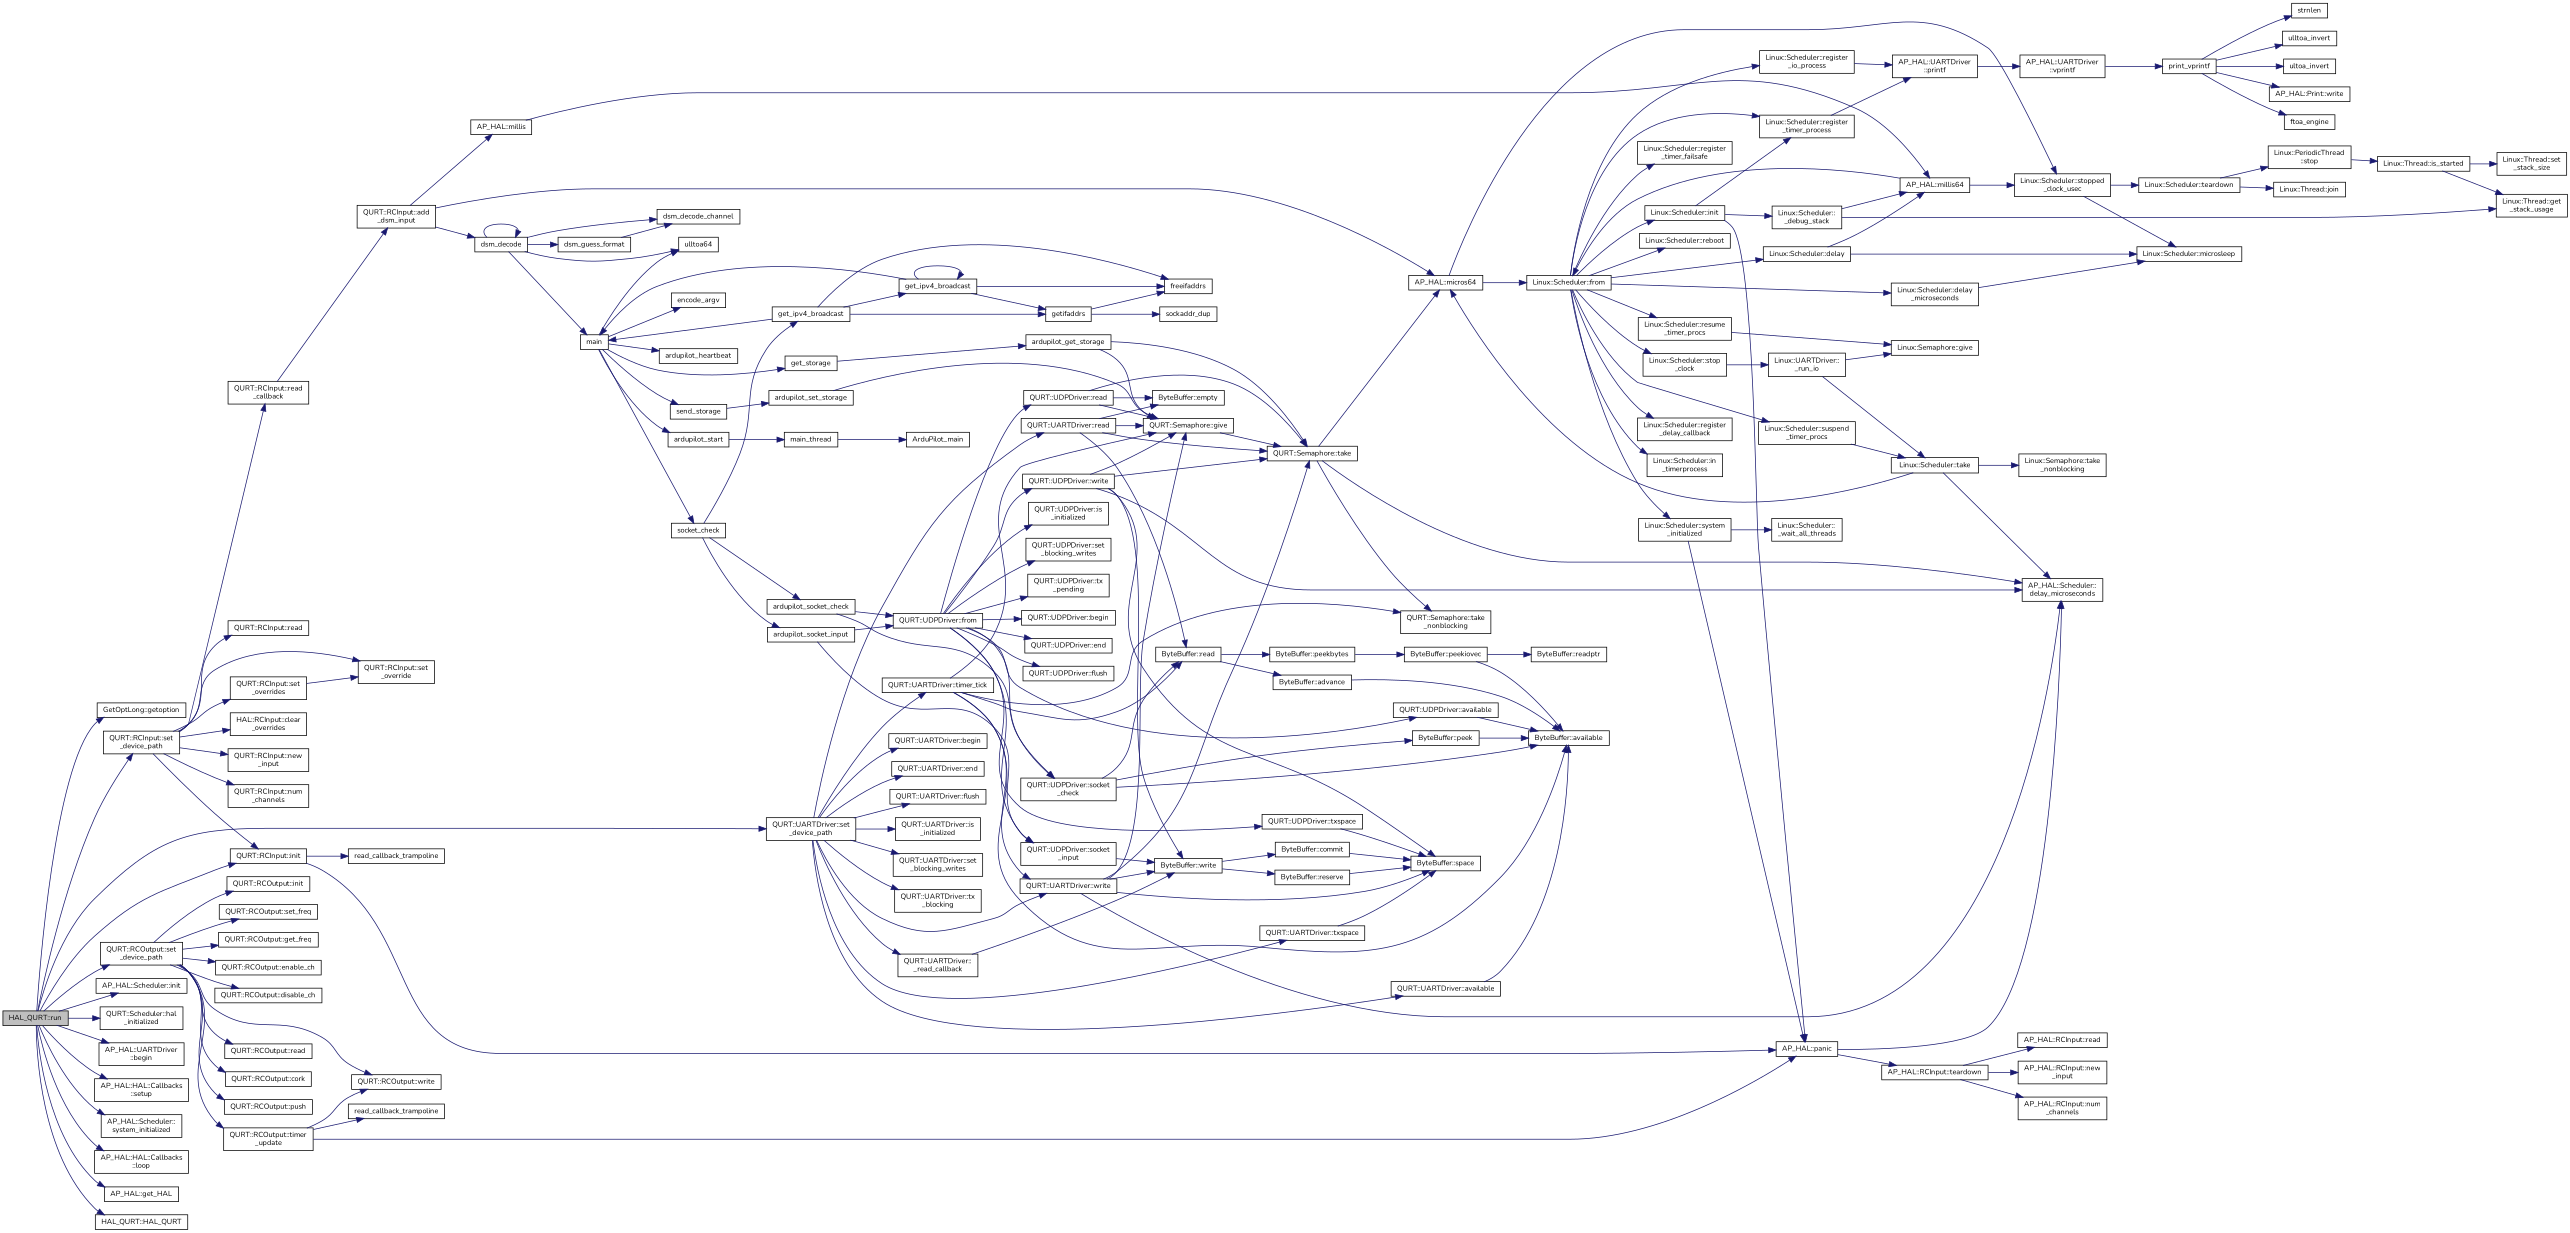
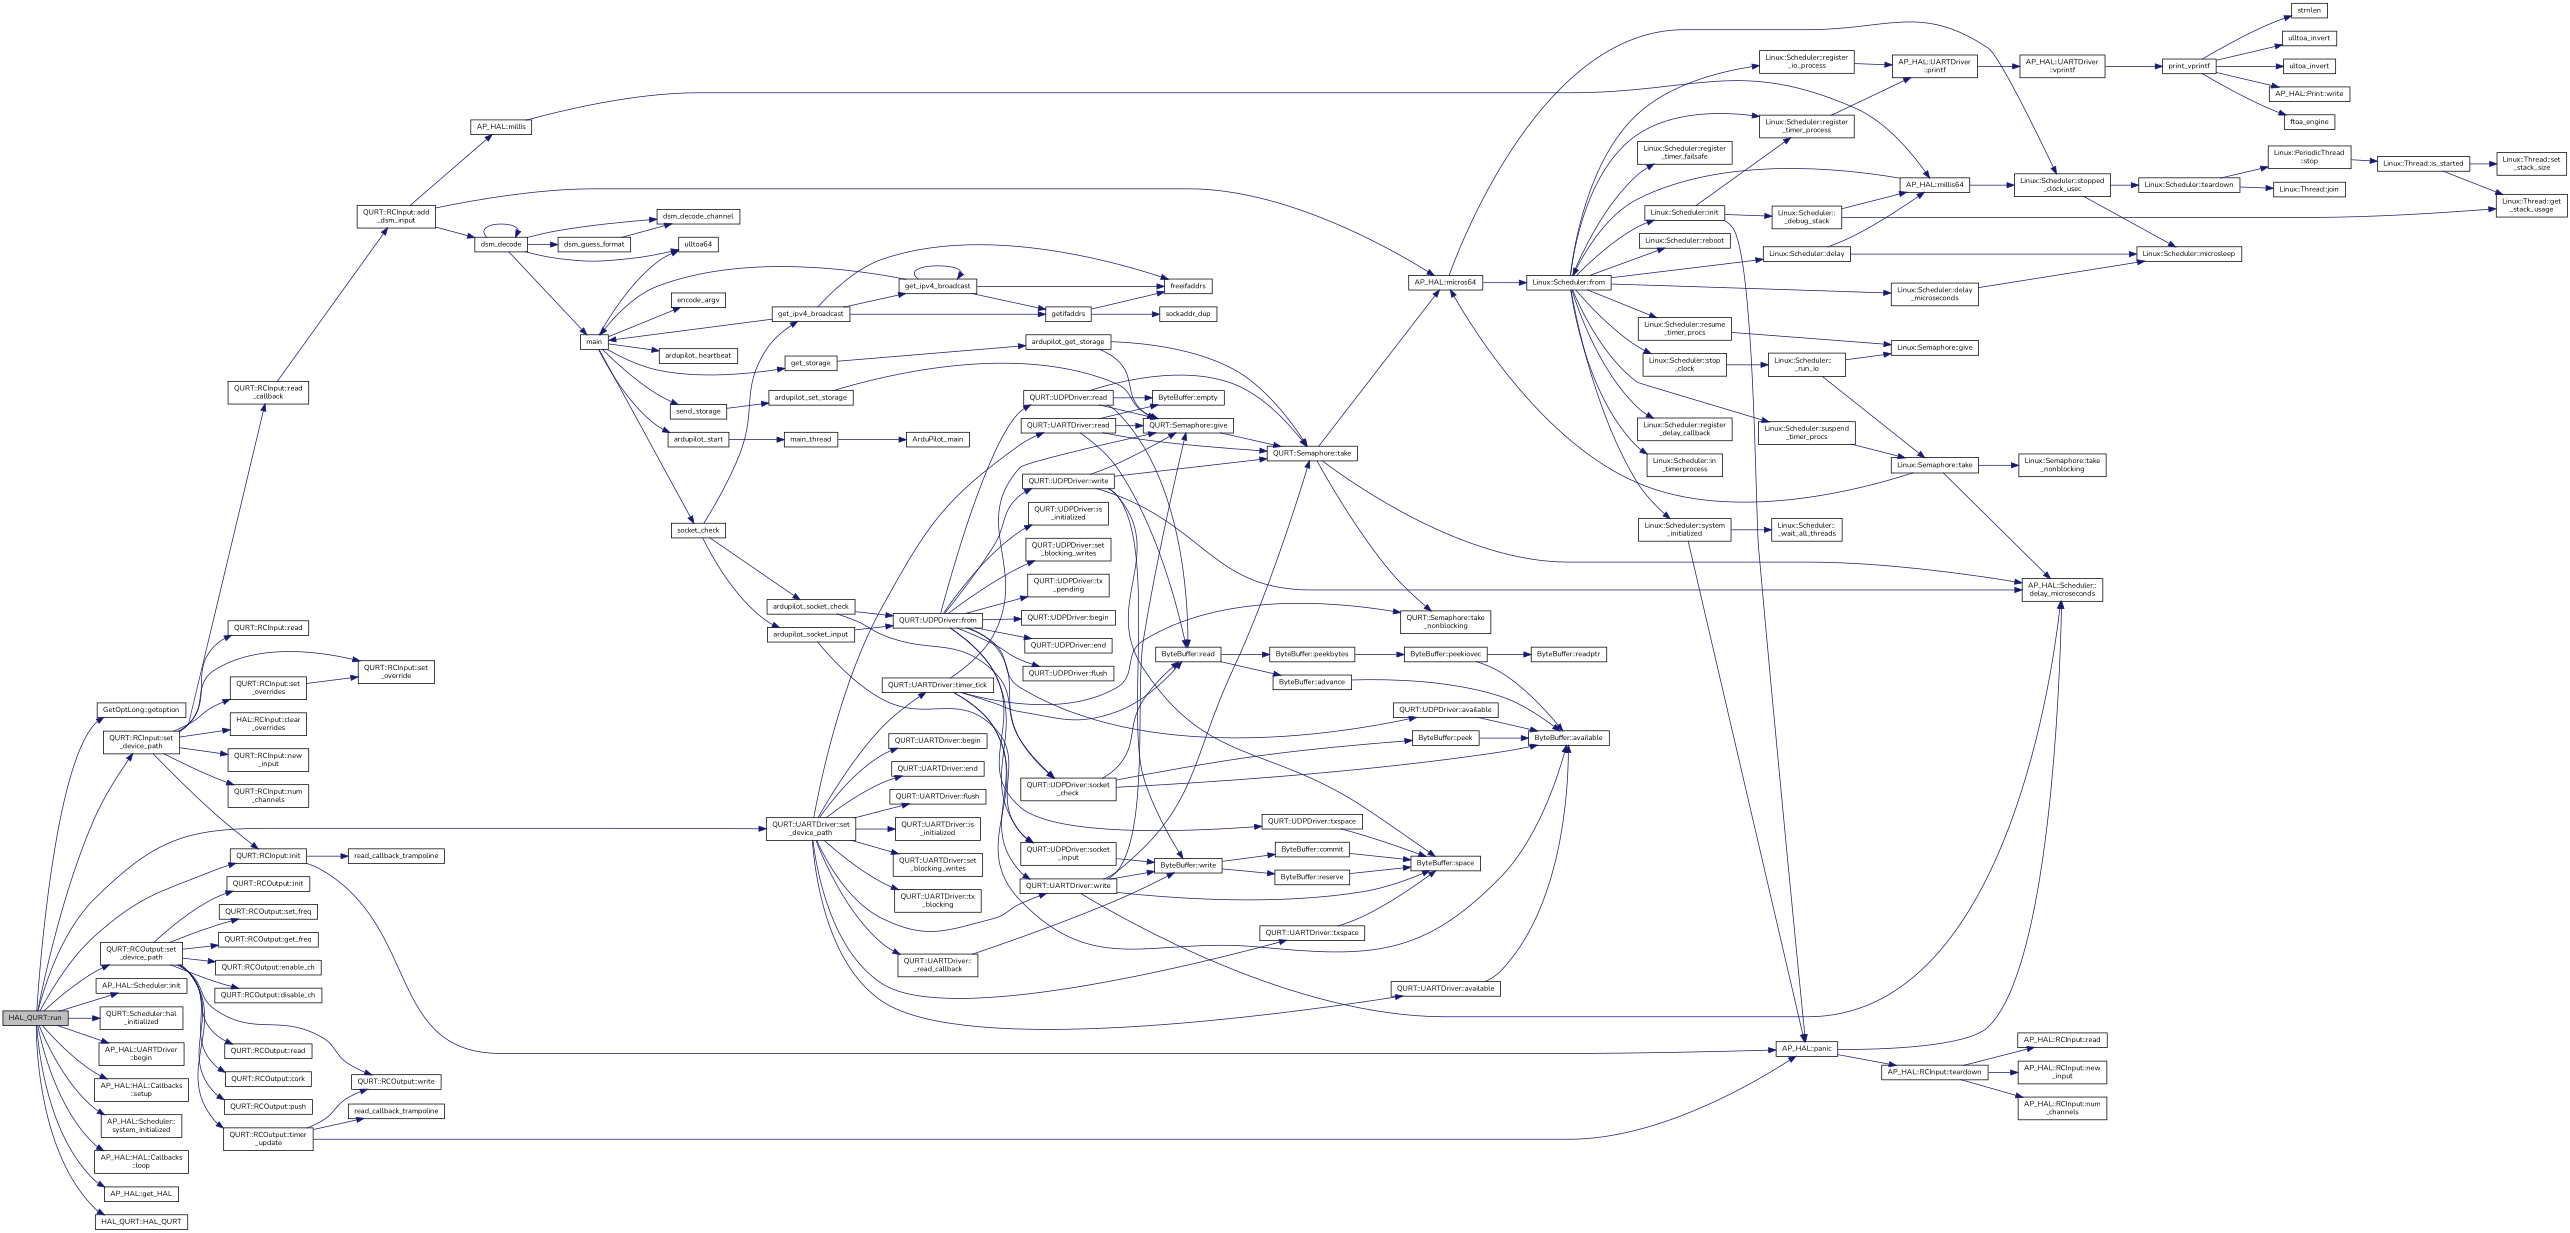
node "Linux::UARTDriver:: _run_io": label "Linux::UARTDriver:: _run_io" -> "Linux::Scheduler:: _run_io"
node "Linux::Scheduler::take": label "Linux::Scheduler::take" -> "Linux::Semaphore::take"
edge "QURT::UDPDriver::read" -> "ByteBuffer::read": added
